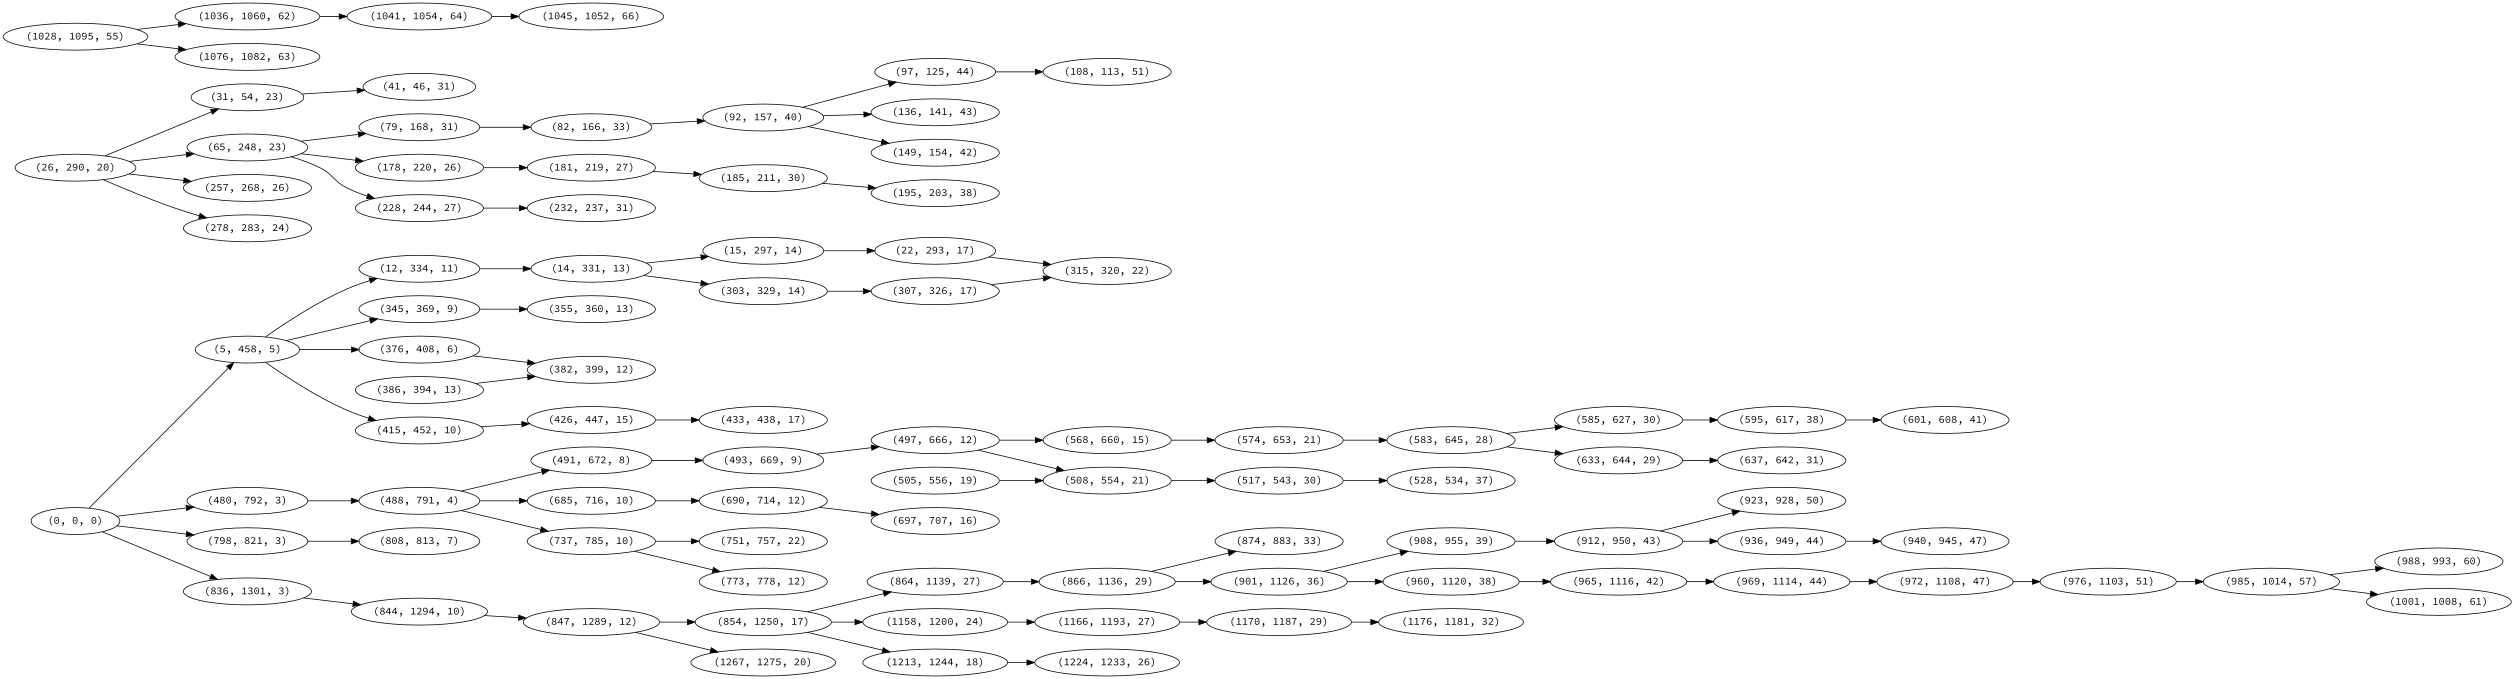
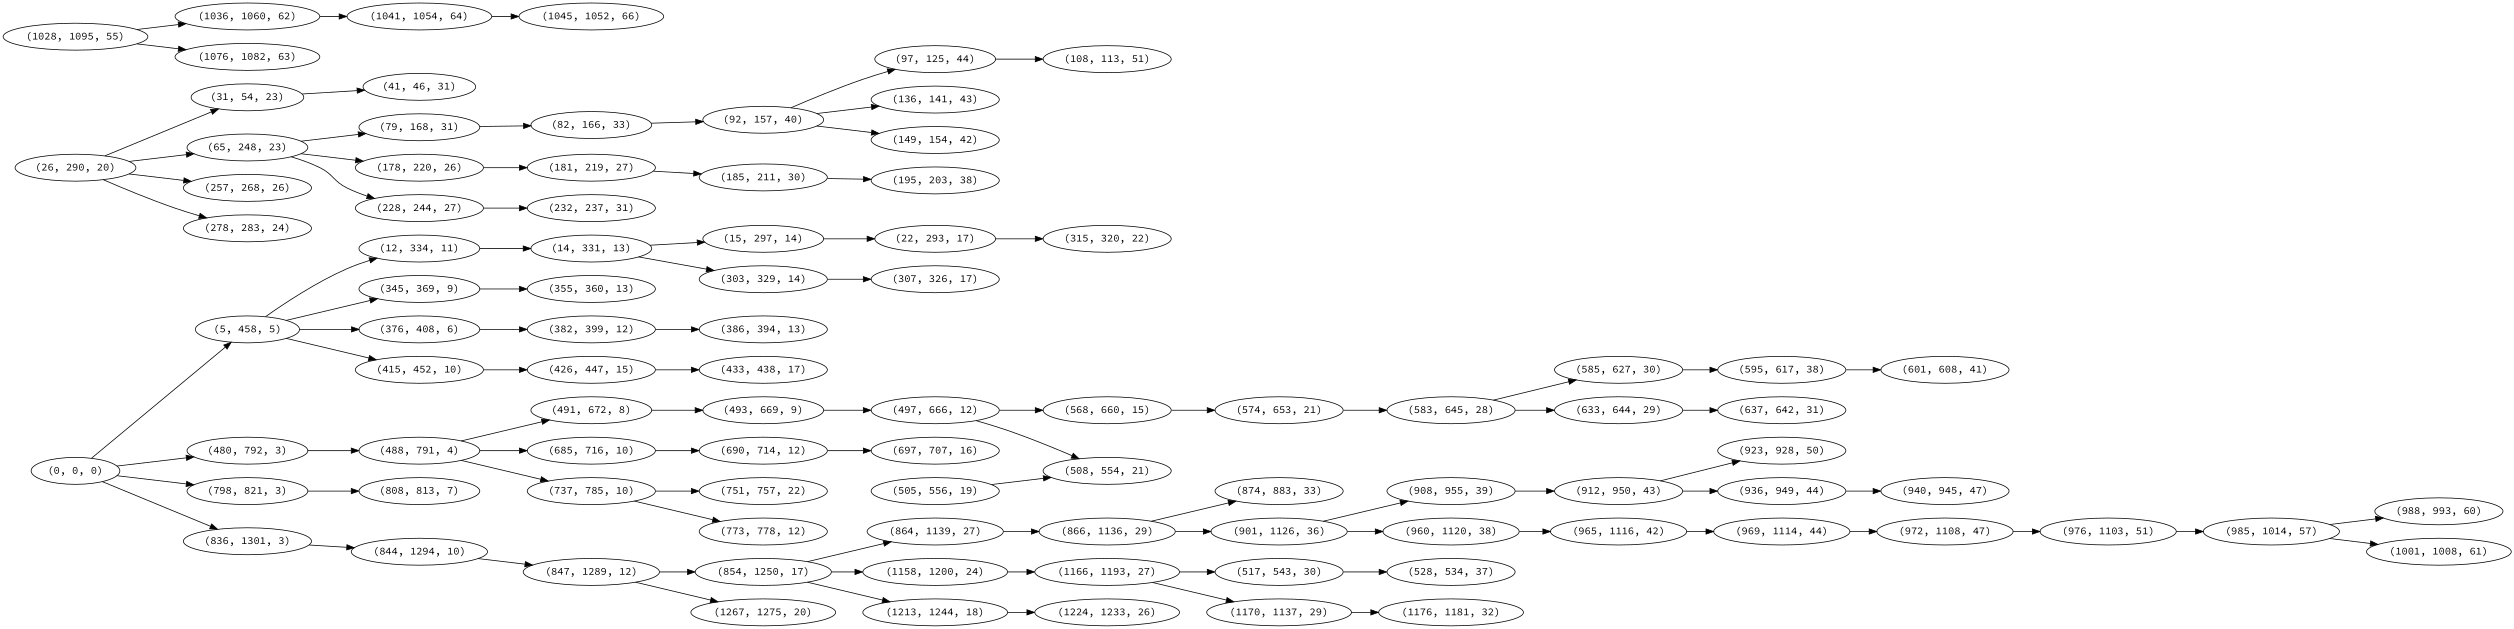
edge "(307, 326, 17)" -> "(315, 320, 22)": removed
edge "(386, 394, 13)" -> "(382, 399, 12)": reversed
edge "(508, 554, 21)" -> "(517, 543, 30)": now "(1166, 1193, 27)" -> "(517, 543, 30)"
node "(1170, 1187, 29)": label "(1170, 1187, 29)" -> "(1170, 1137, 29)"
